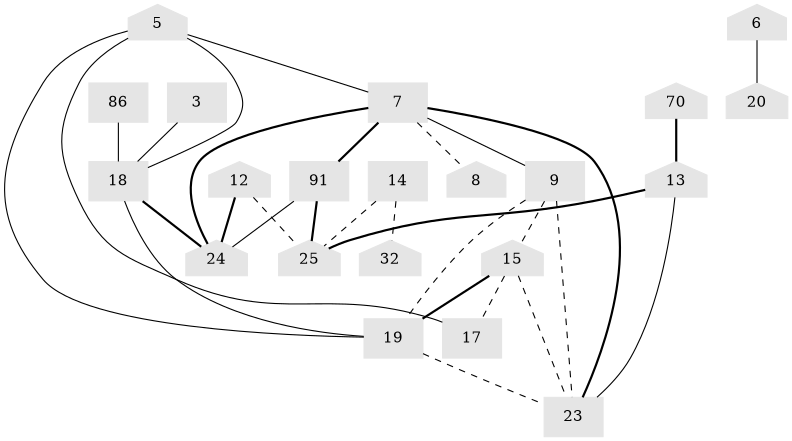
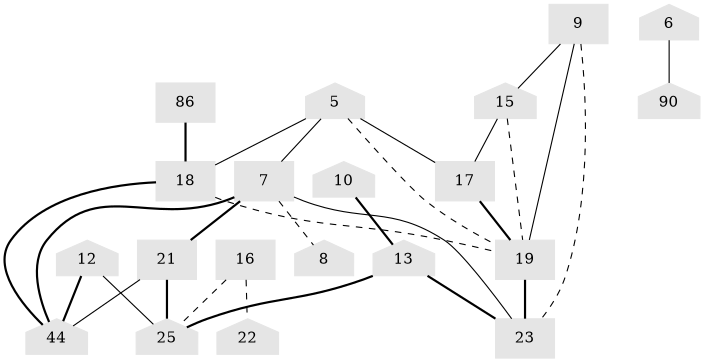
node "3": removed
node "70": label "70" -> "10"
node "20": label "20" -> "90"
edge "86" -- "18": style solid -> bold
edge "7" -- "9": removed
node "91": label "91" -> "21"
node "14": label "14" -> "16"
edge "7" -- "23": style bold -> solid
edge "17" -- "19": added
edge "12" -- "25": style dashed -> solid
edge "9" -- "15": style dashed -> solid
edge "9" -- "19": style dashed -> solid
node "24": label "24" -> "44"
node "32": label "32" -> "22"
edge "5" -- "19": style solid -> dashed
edge "15" -- "19": style bold -> dashed
edge "15" -- "17": style dashed -> solid
edge "18" -- "19": style solid -> dashed
edge "13" -- "23": style solid -> bold
edge "15" -- "23": removed
edge "19" -- "23": style dashed -> bold
